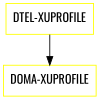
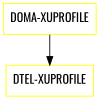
edge "DTEL-XUPROFILE" -> "DOMA-XUPROFILE": reversed
